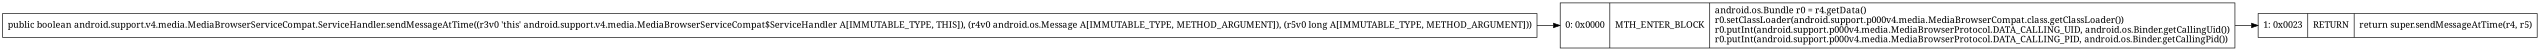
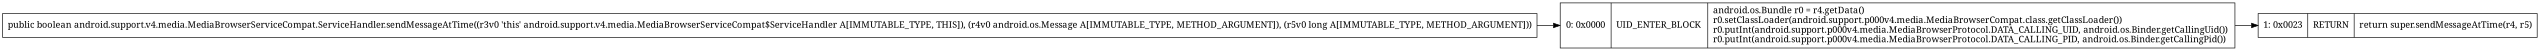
node "0: 0x0000": text "MTH_ENTER_BLOCK" -> "UID_ENTER_BLOCK"
